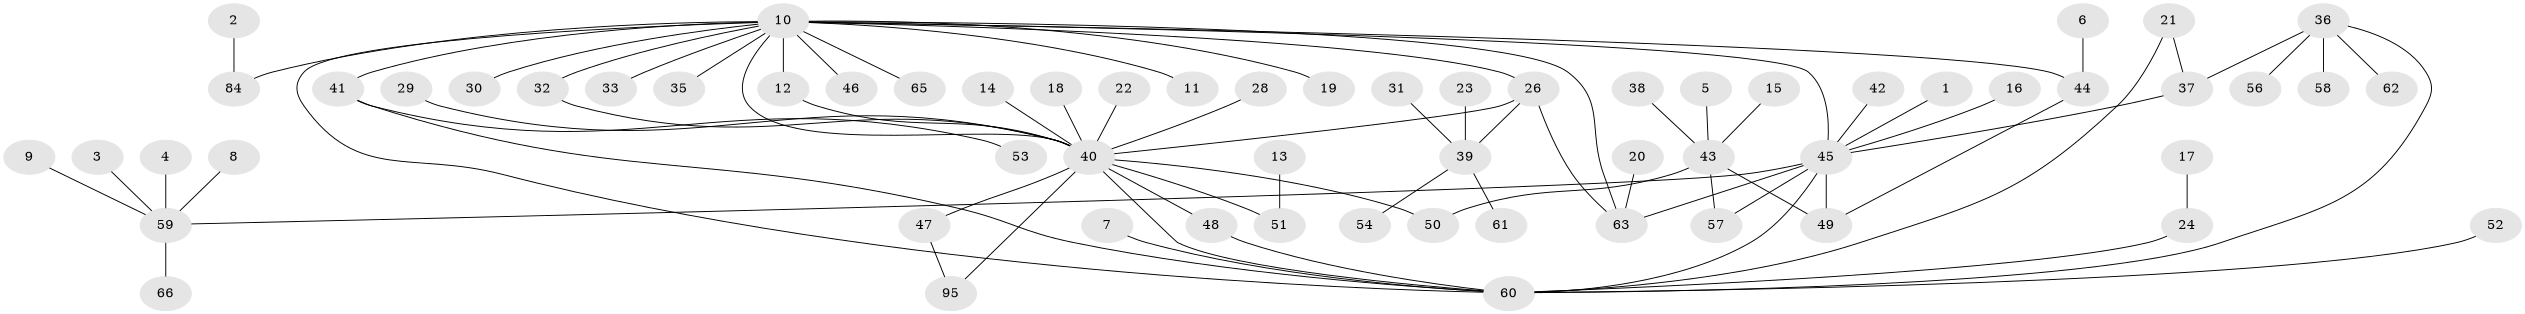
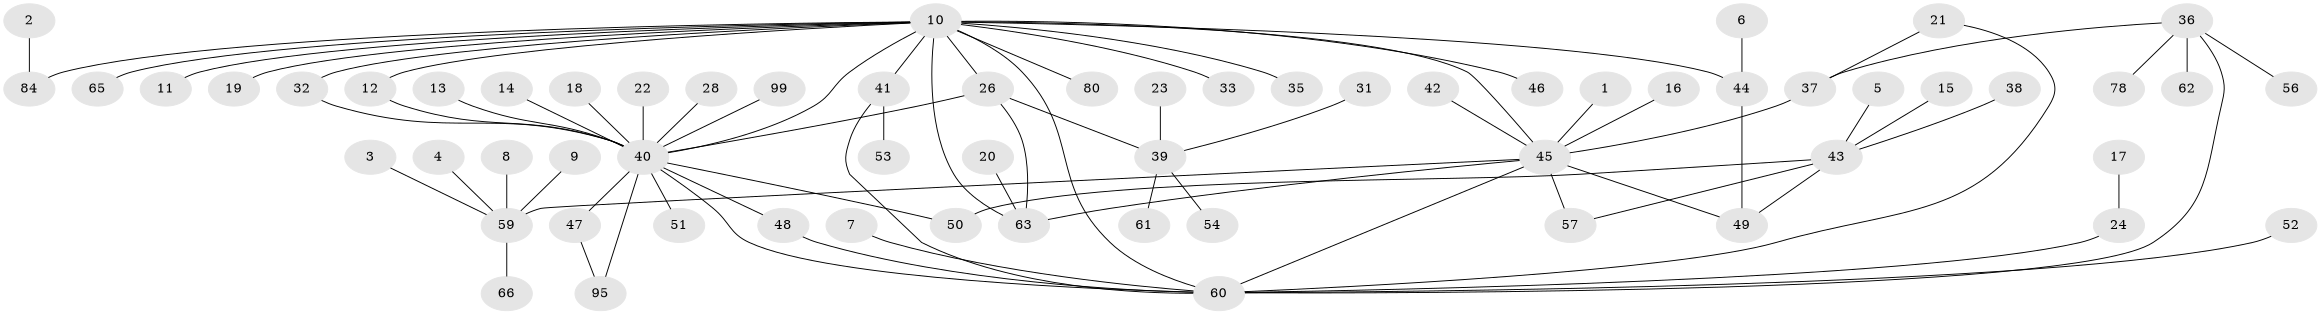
node "29": label "29" -> "99"
node "30": label "30" -> "80"
node "58": label "58" -> "78"
edge "13" -- "51": now "13" -- "40"
